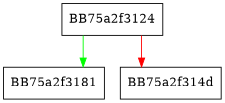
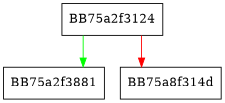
node "BB75a2f3181": label "BB75a2f3181" -> "BB75a2f3881"
node "BB75a2f314d": label "BB75a2f314d" -> "BB75a8f314d"
